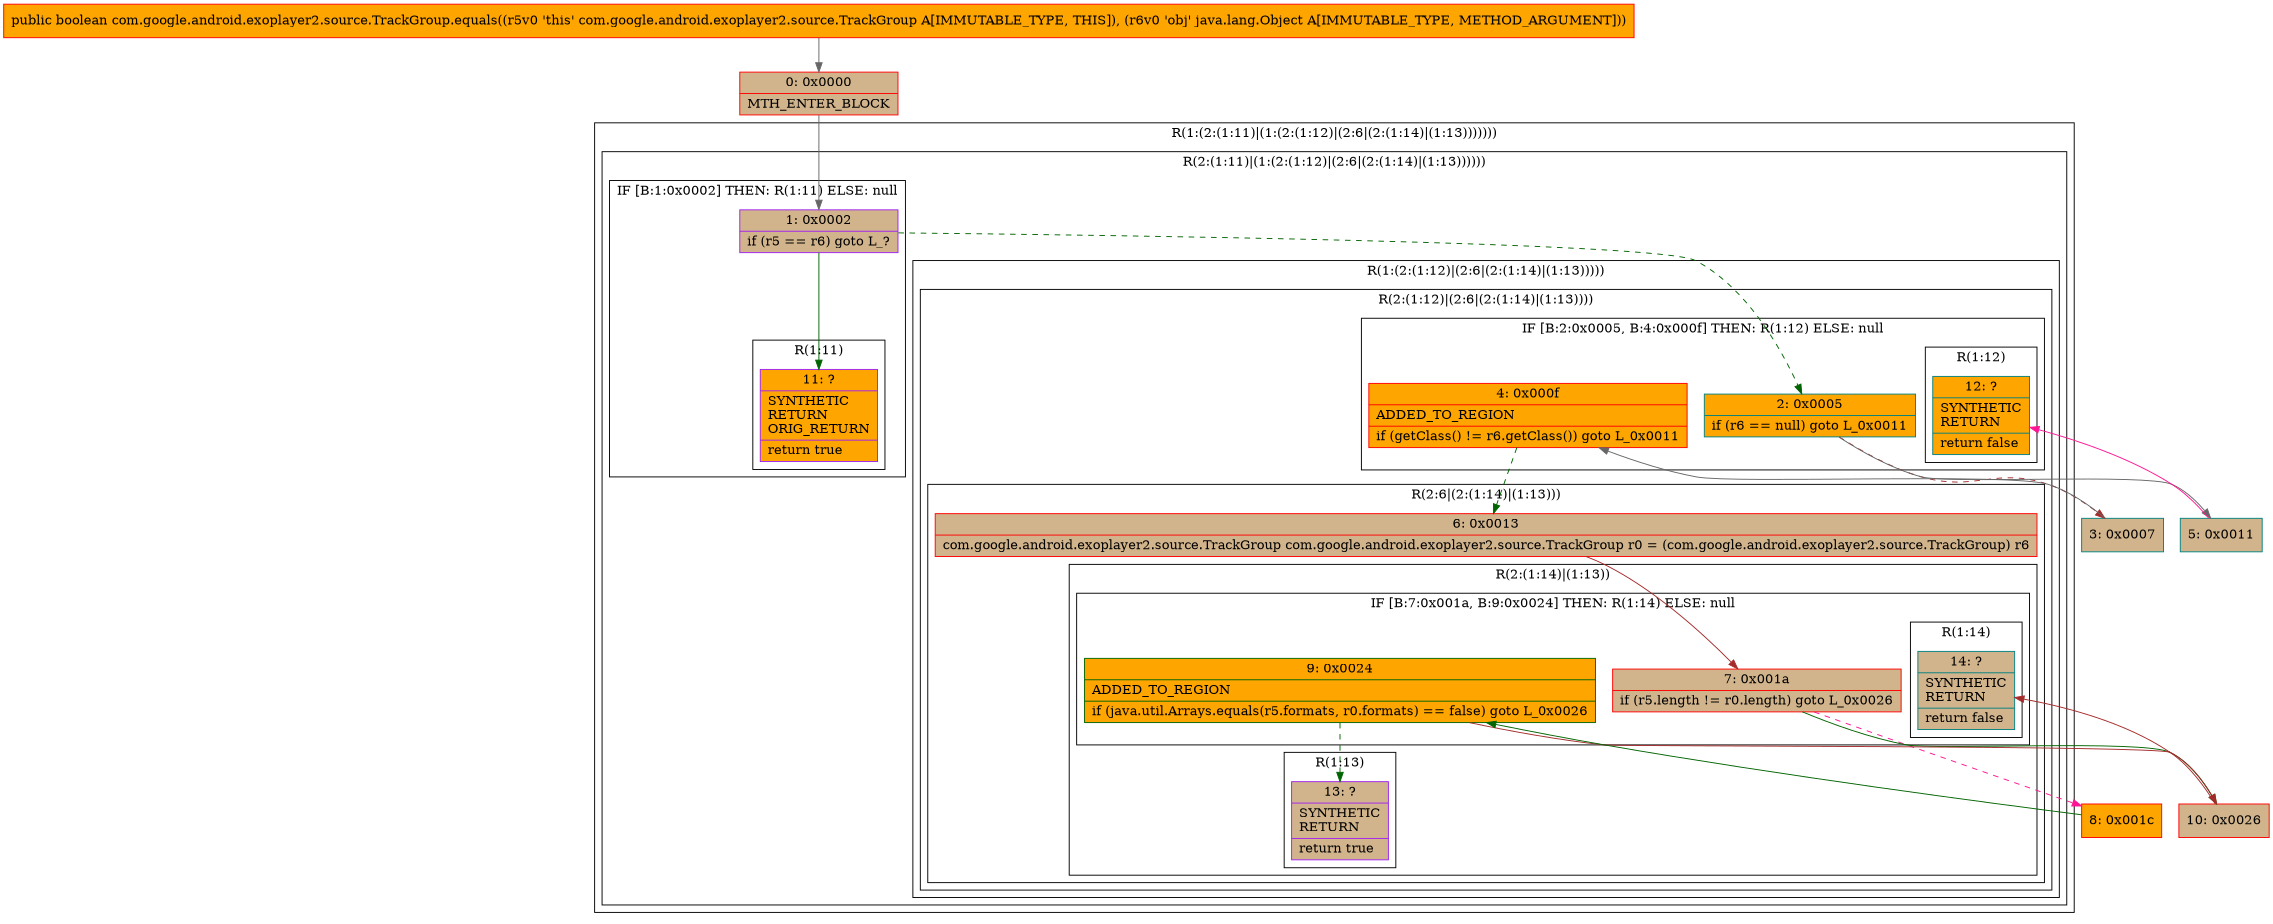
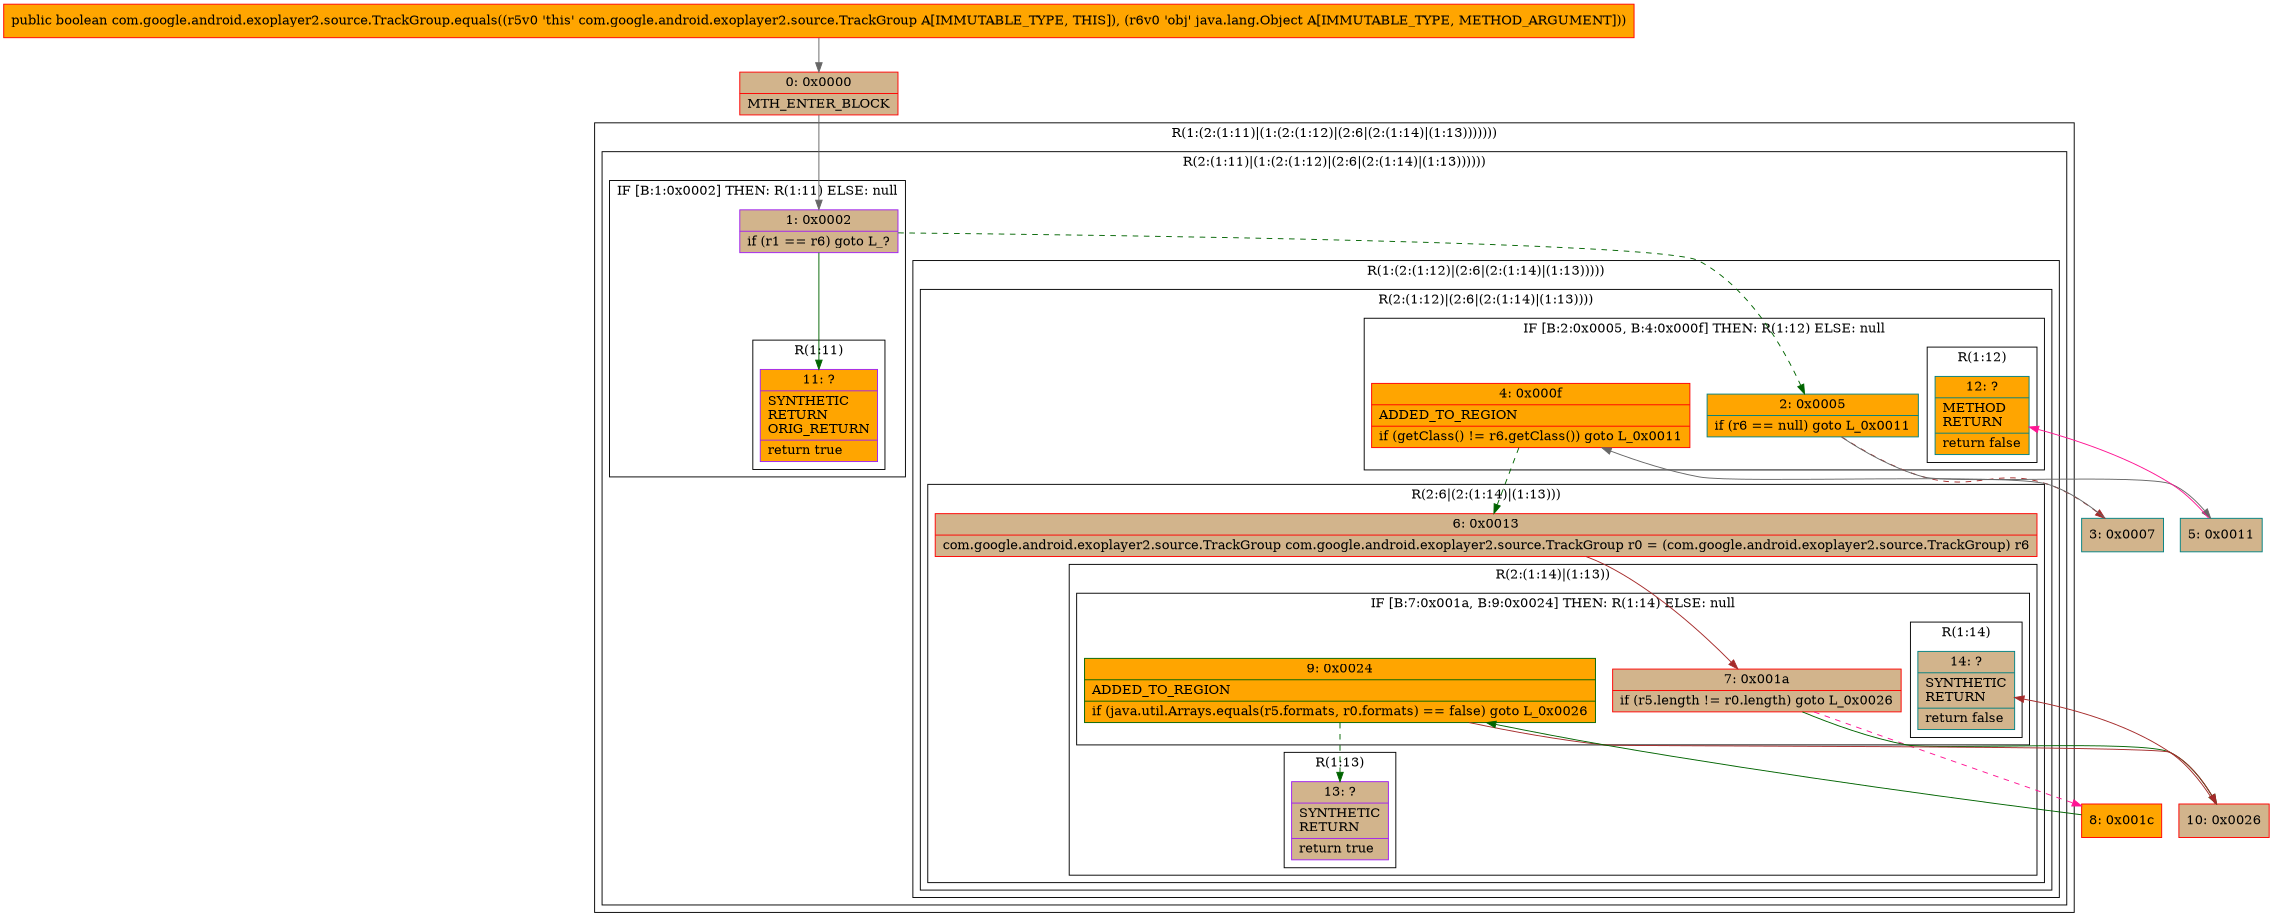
node "1: 0x0002": text "if (r5 == r6) goto L_?" -> "if (r1 == r6) goto L_?"
node "12: ?": text "SYNTHETIC" -> "METHOD"
